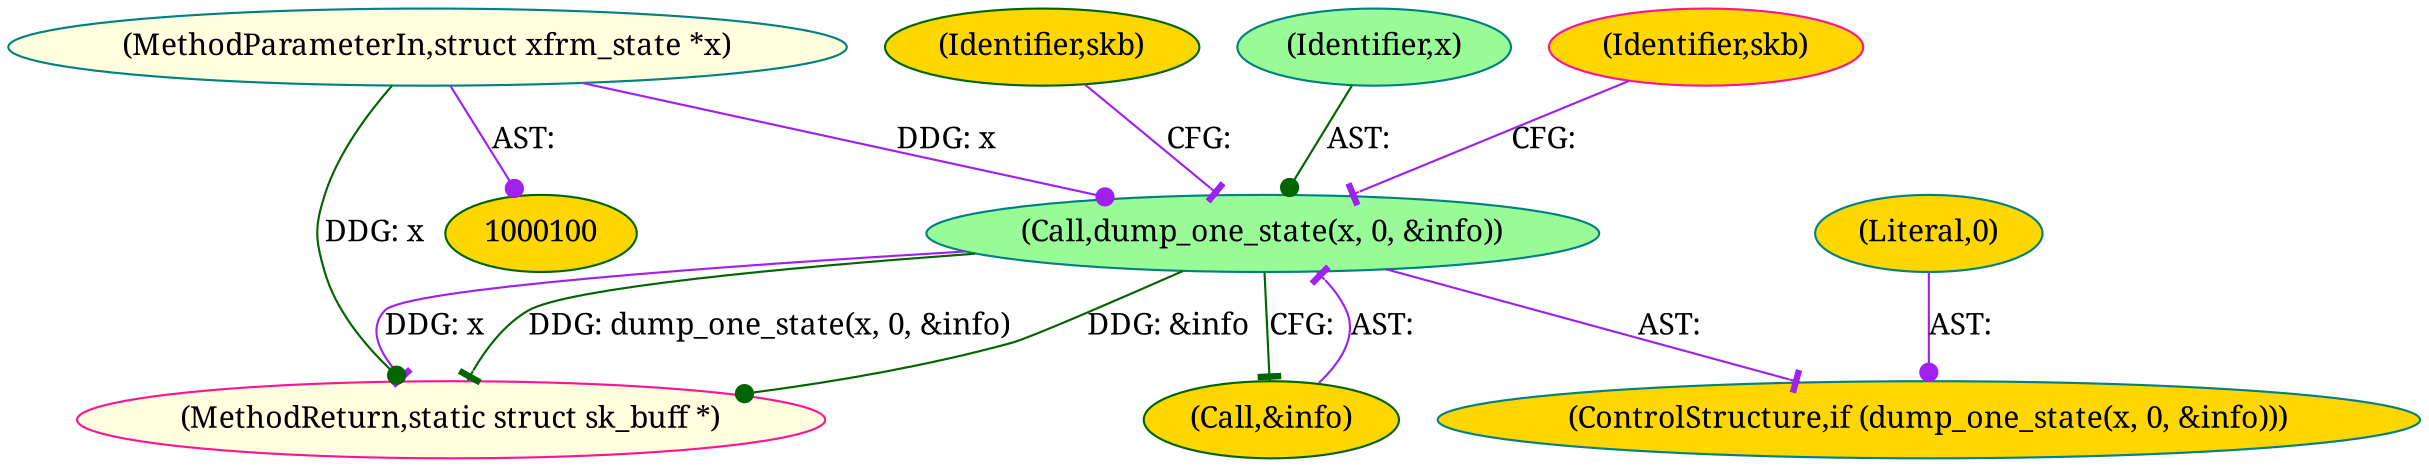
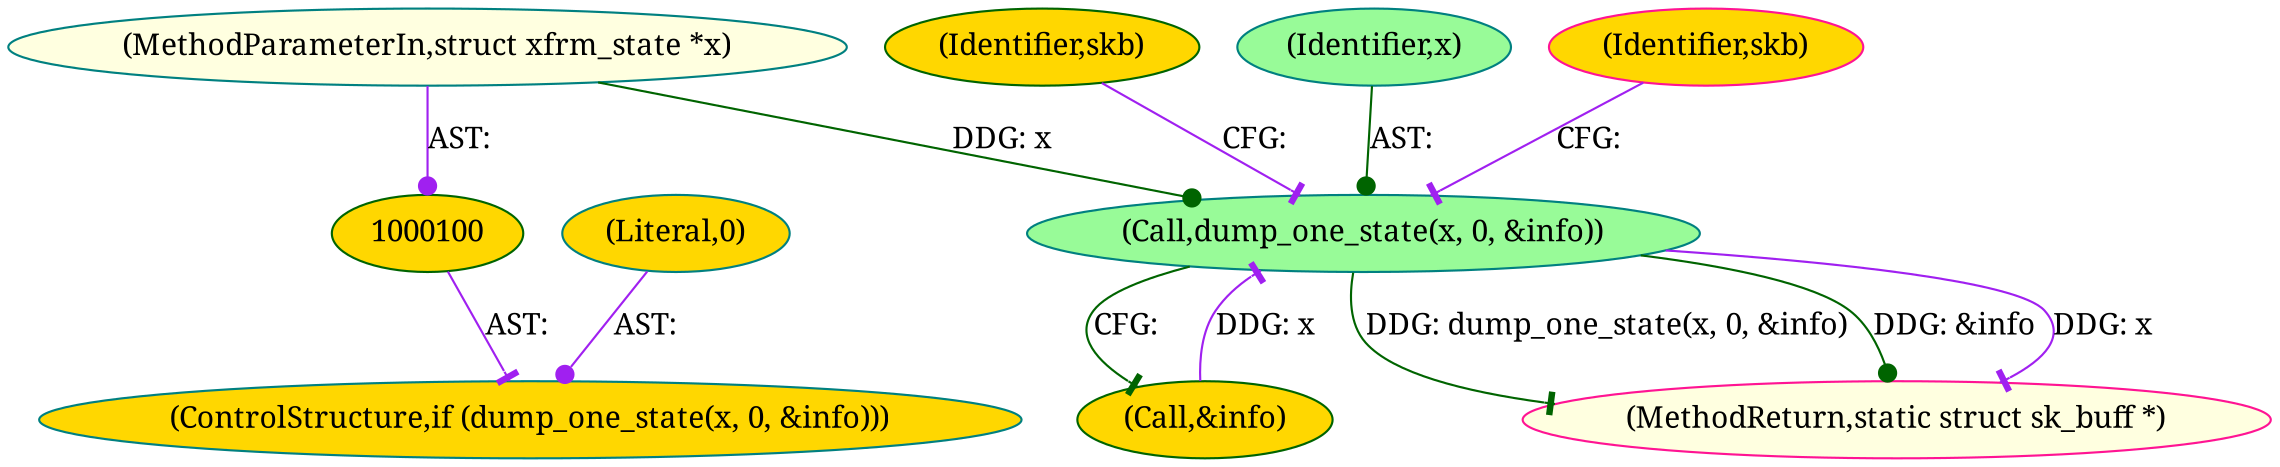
edge "(MethodParameterIn,struct xfrm_state *x)" -> "(Call,dump_one_state(x, 0, &info))": color purple -> darkgreen
edge "(MethodParameterIn,struct xfrm_state *x)" -> "(MethodReturn,static struct sk_buff *)": removed, label "DDG: x"
edge "(Call,dump_one_state(x, 0, &info))" -> "(ControlStructure,if (dump_one_state(x, 0, &info)))": now "1000100" -> "(ControlStructure,if (dump_one_state(x, 0, &info)))"
edge "(Call,&info)" -> "(Call,dump_one_state(x, 0, &info))": label "AST: " -> "DDG: x"
